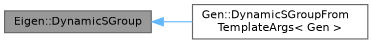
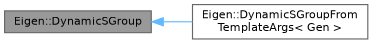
node "Gen::DynamicSGroupFrom TemplateArgs< Gen >": label "Gen::DynamicSGroupFrom TemplateArgs< Gen >" -> "Eigen::DynamicSGroupFrom TemplateArgs< Gen >"
